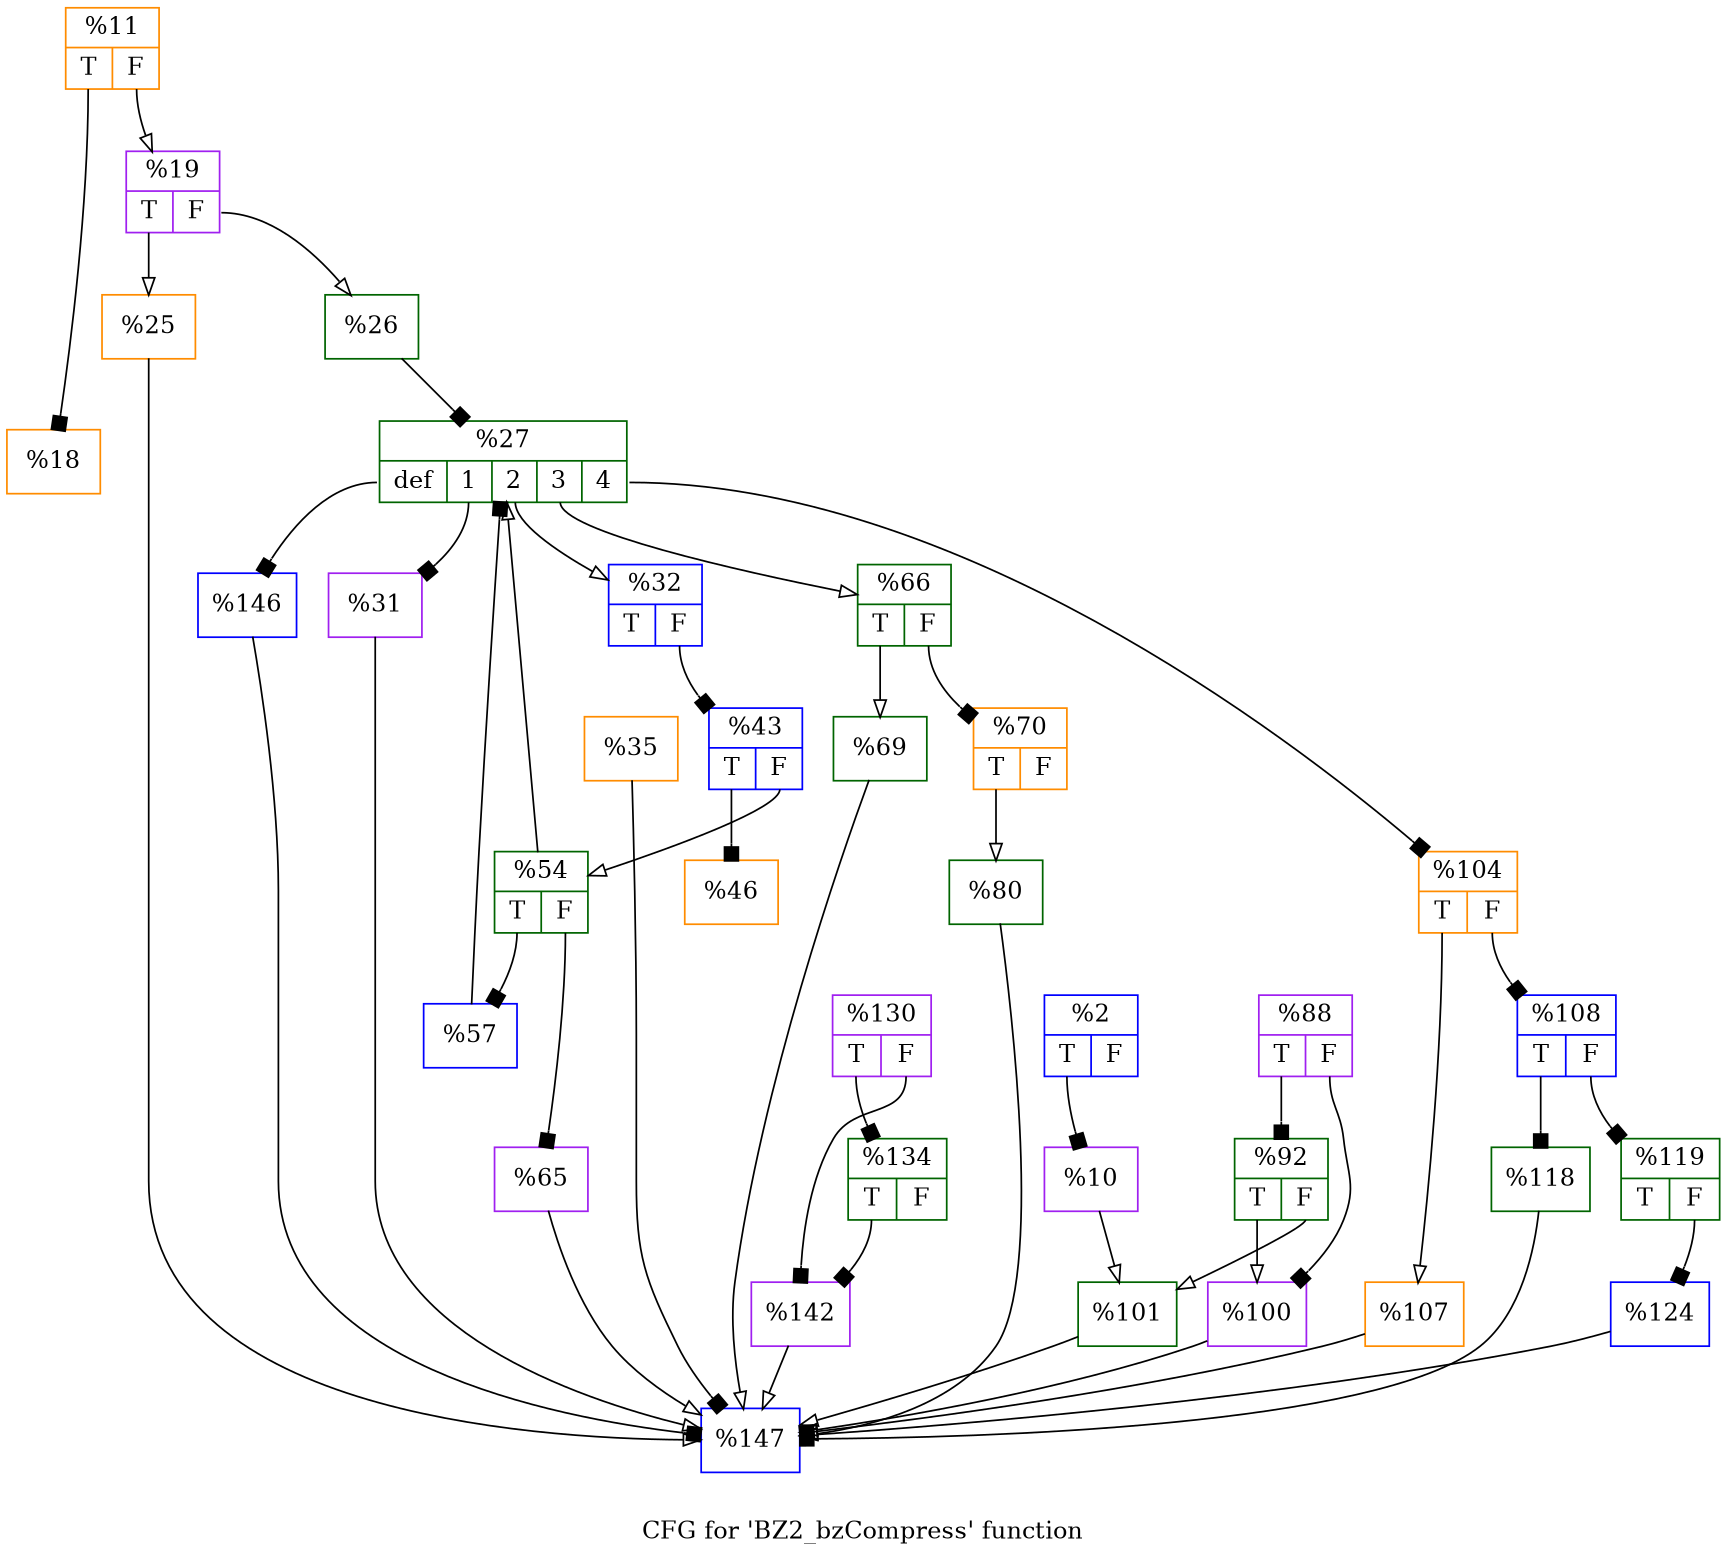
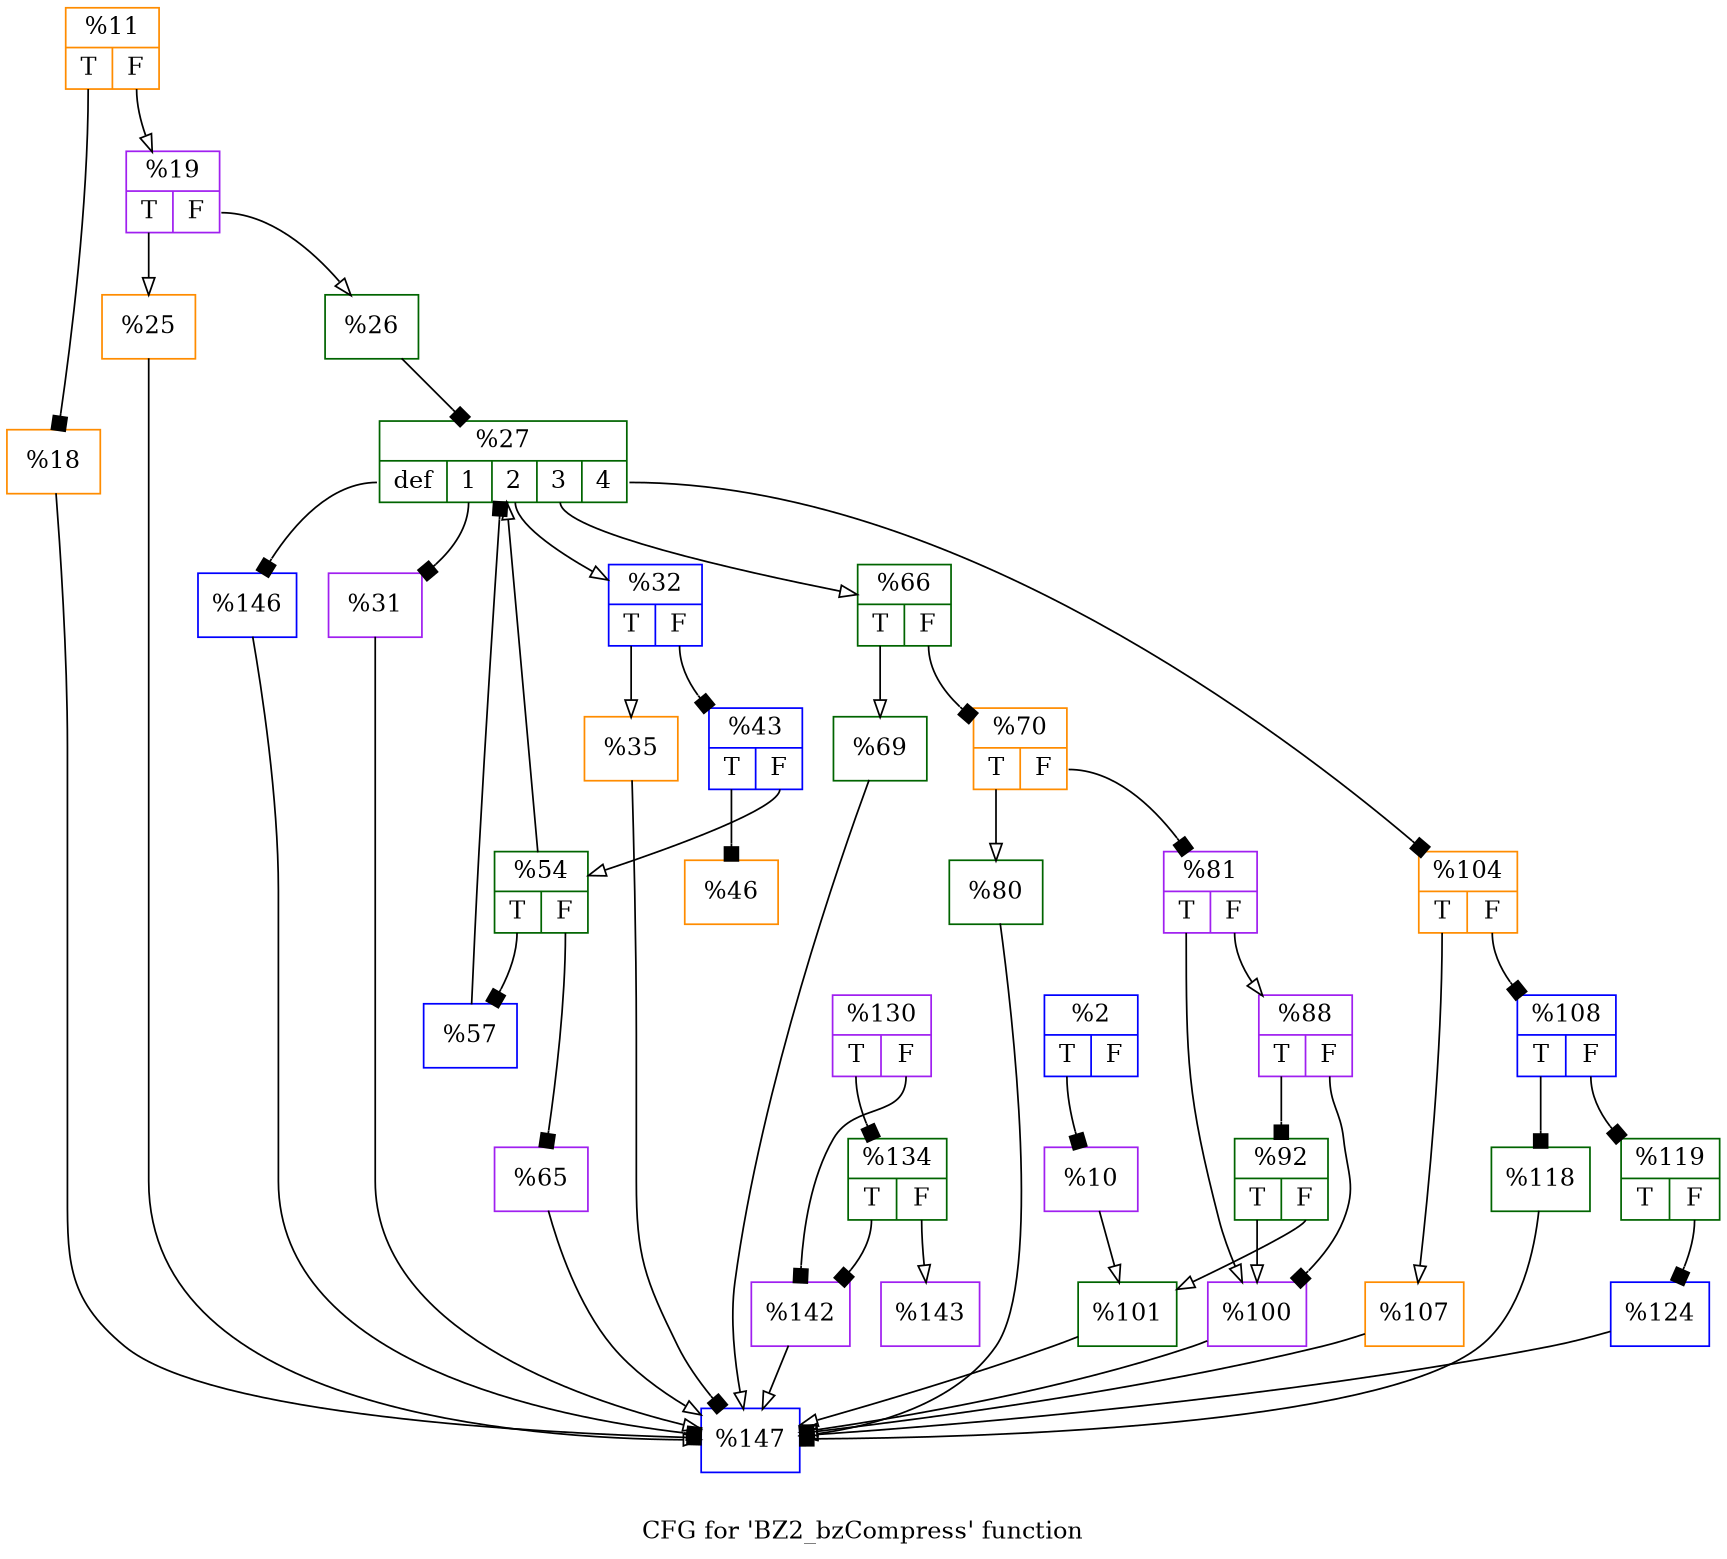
edge "%32" -> "%35": added
node "%81": added
edge "%18" -> "%147": added
node "%143": added
